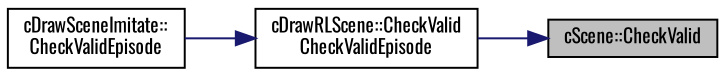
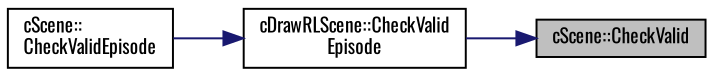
node "cDrawSceneImitate:: CheckValidEpisode": label "cDrawSceneImitate:: CheckValidEpisode" -> "cScene:: CheckValidEpisode"
node "cDrawRLScene::CheckValid CheckValidEpisode": label "cDrawRLScene::CheckValid CheckValidEpisode" -> "cDrawRLScene::CheckValid Episode"
